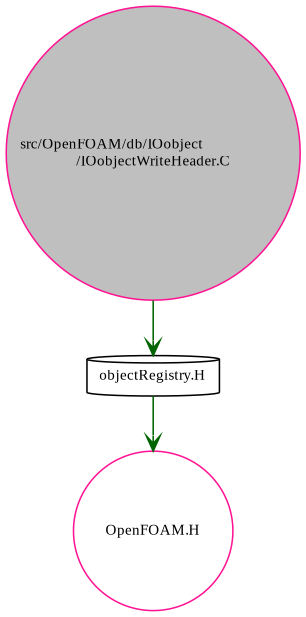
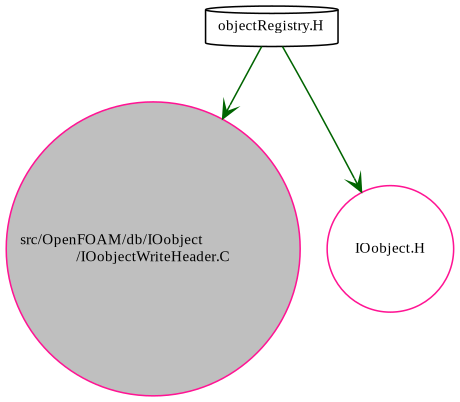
edge "src/OpenFOAM/db/IOobject /IOobjectWriteHeader.C" -> "objectRegistry.H": reversed
node "OpenFOAM.H": label "OpenFOAM.H" -> "IOobject.H"
